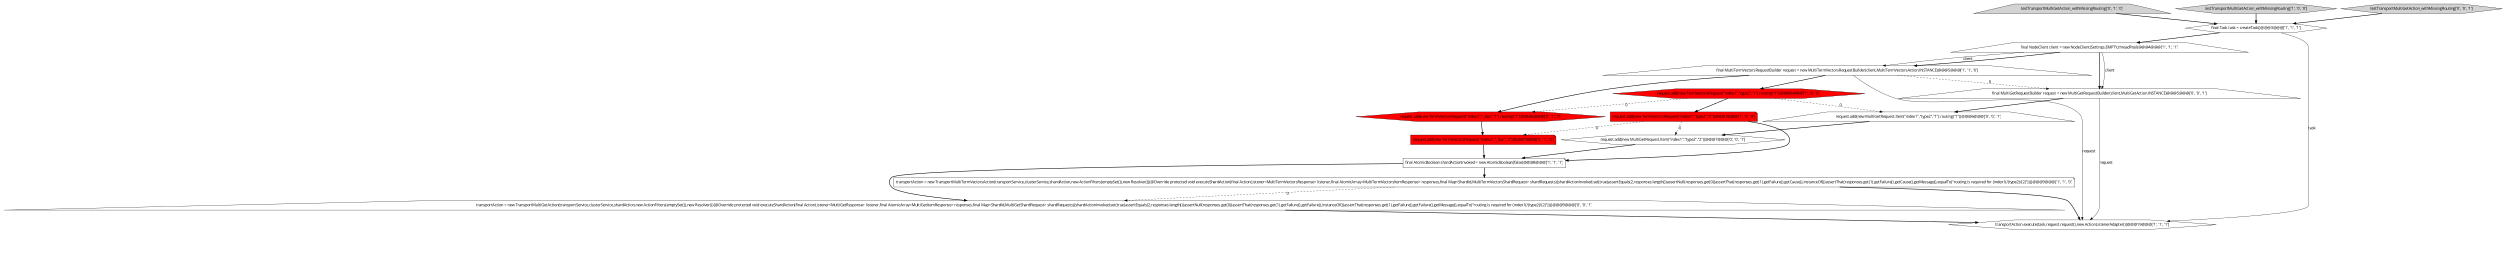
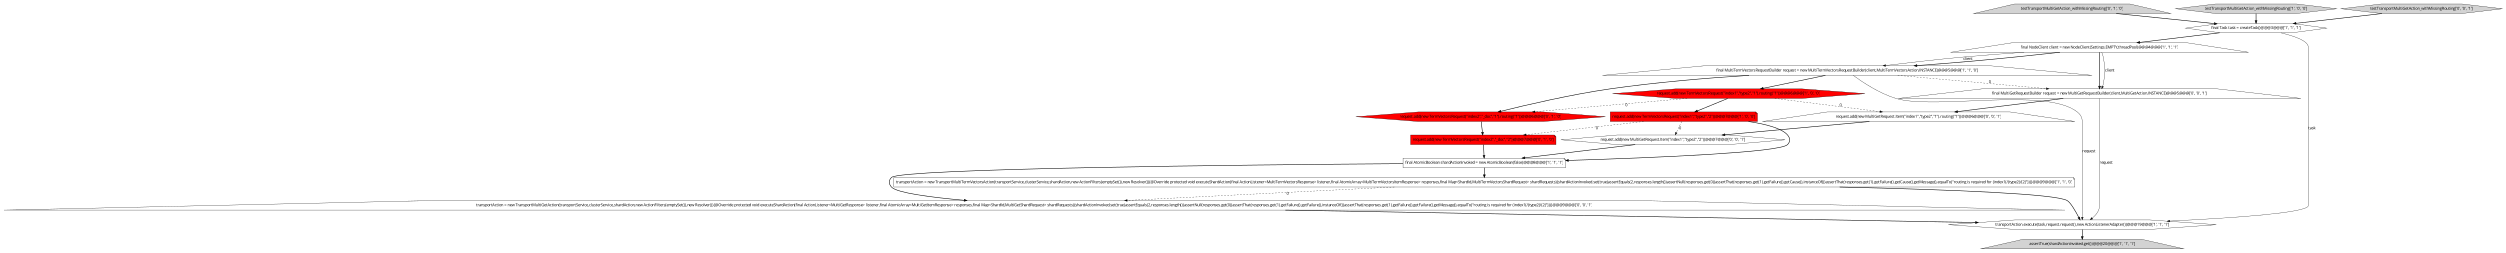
node "assertTrue(shardActionInvoked.get())@@@20@@@['1', '1', '1']": added
